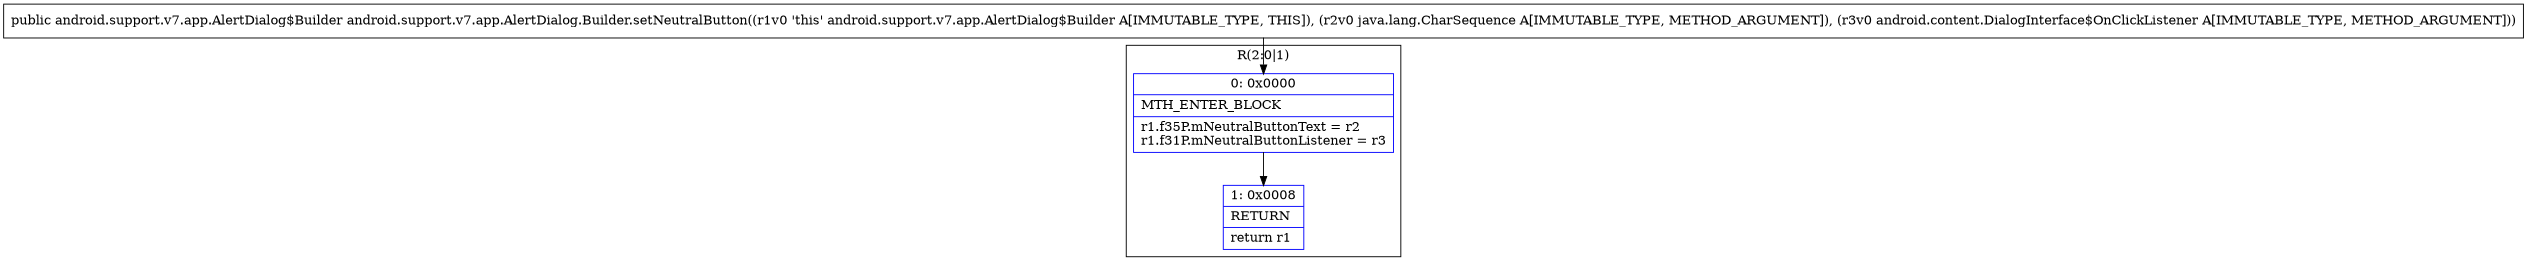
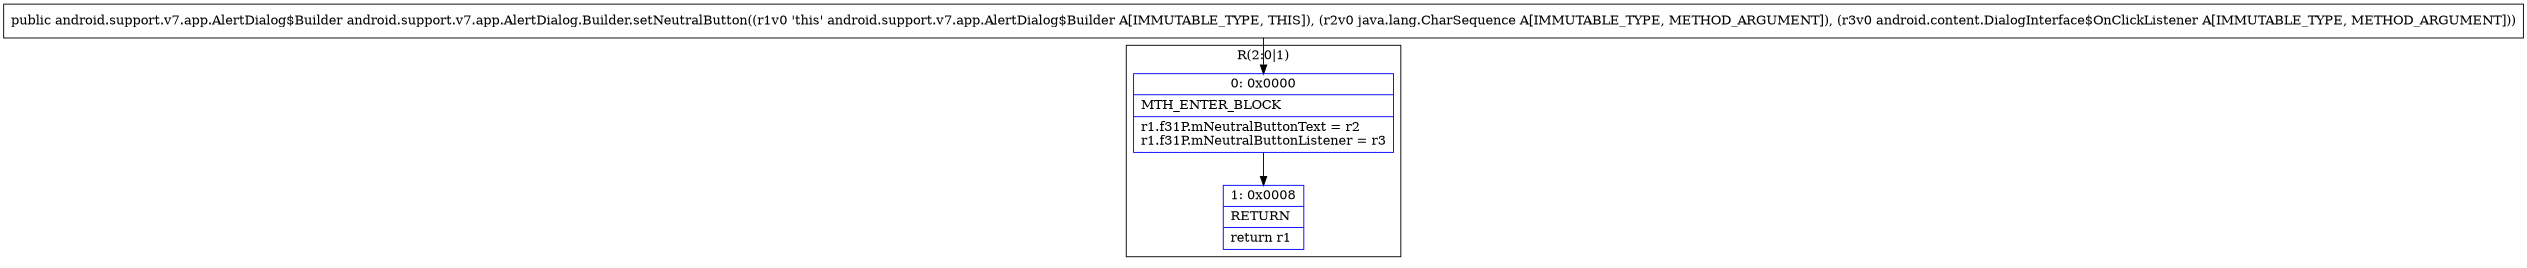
node "0: 0x0000": text "r1.f35P.mNeutralButtonText = r2" -> "r1.f31P.mNeutralButtonText = r2"
